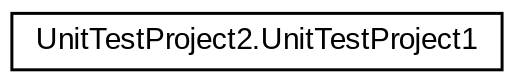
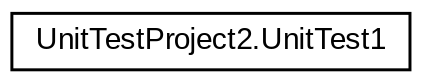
node "UnitTestProject2.UnitTestProject1": label "UnitTestProject2.UnitTestProject1" -> "UnitTestProject2.UnitTest1"
